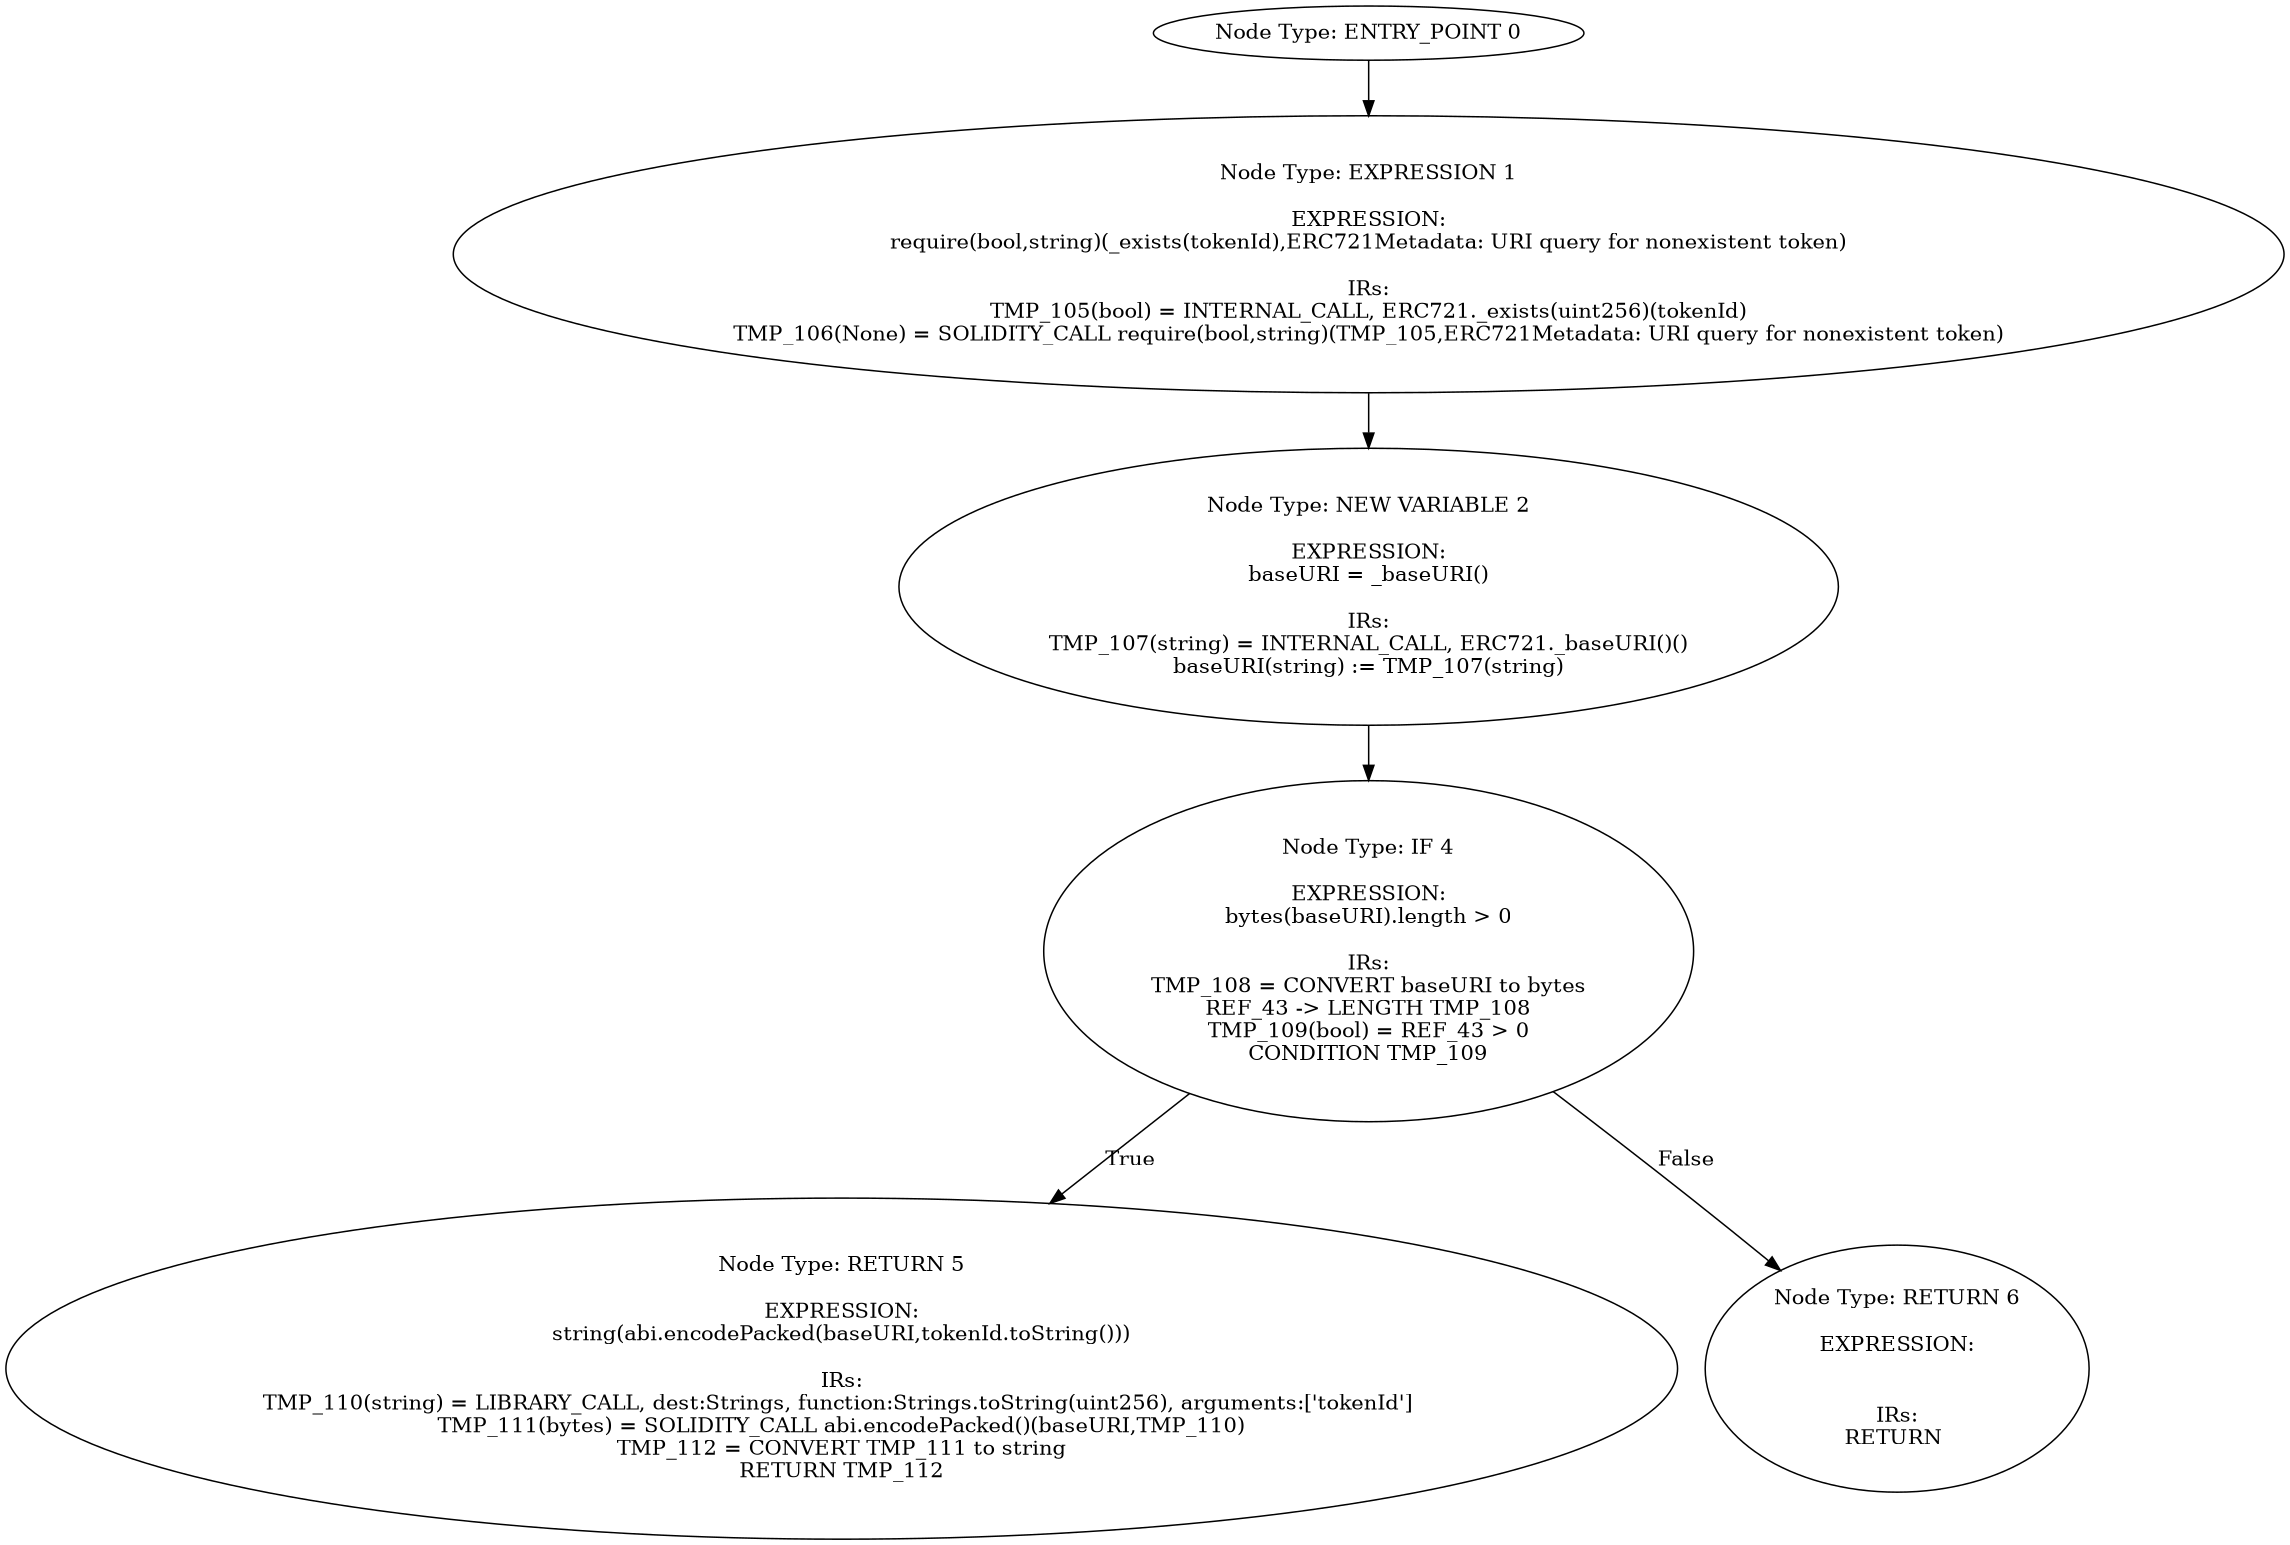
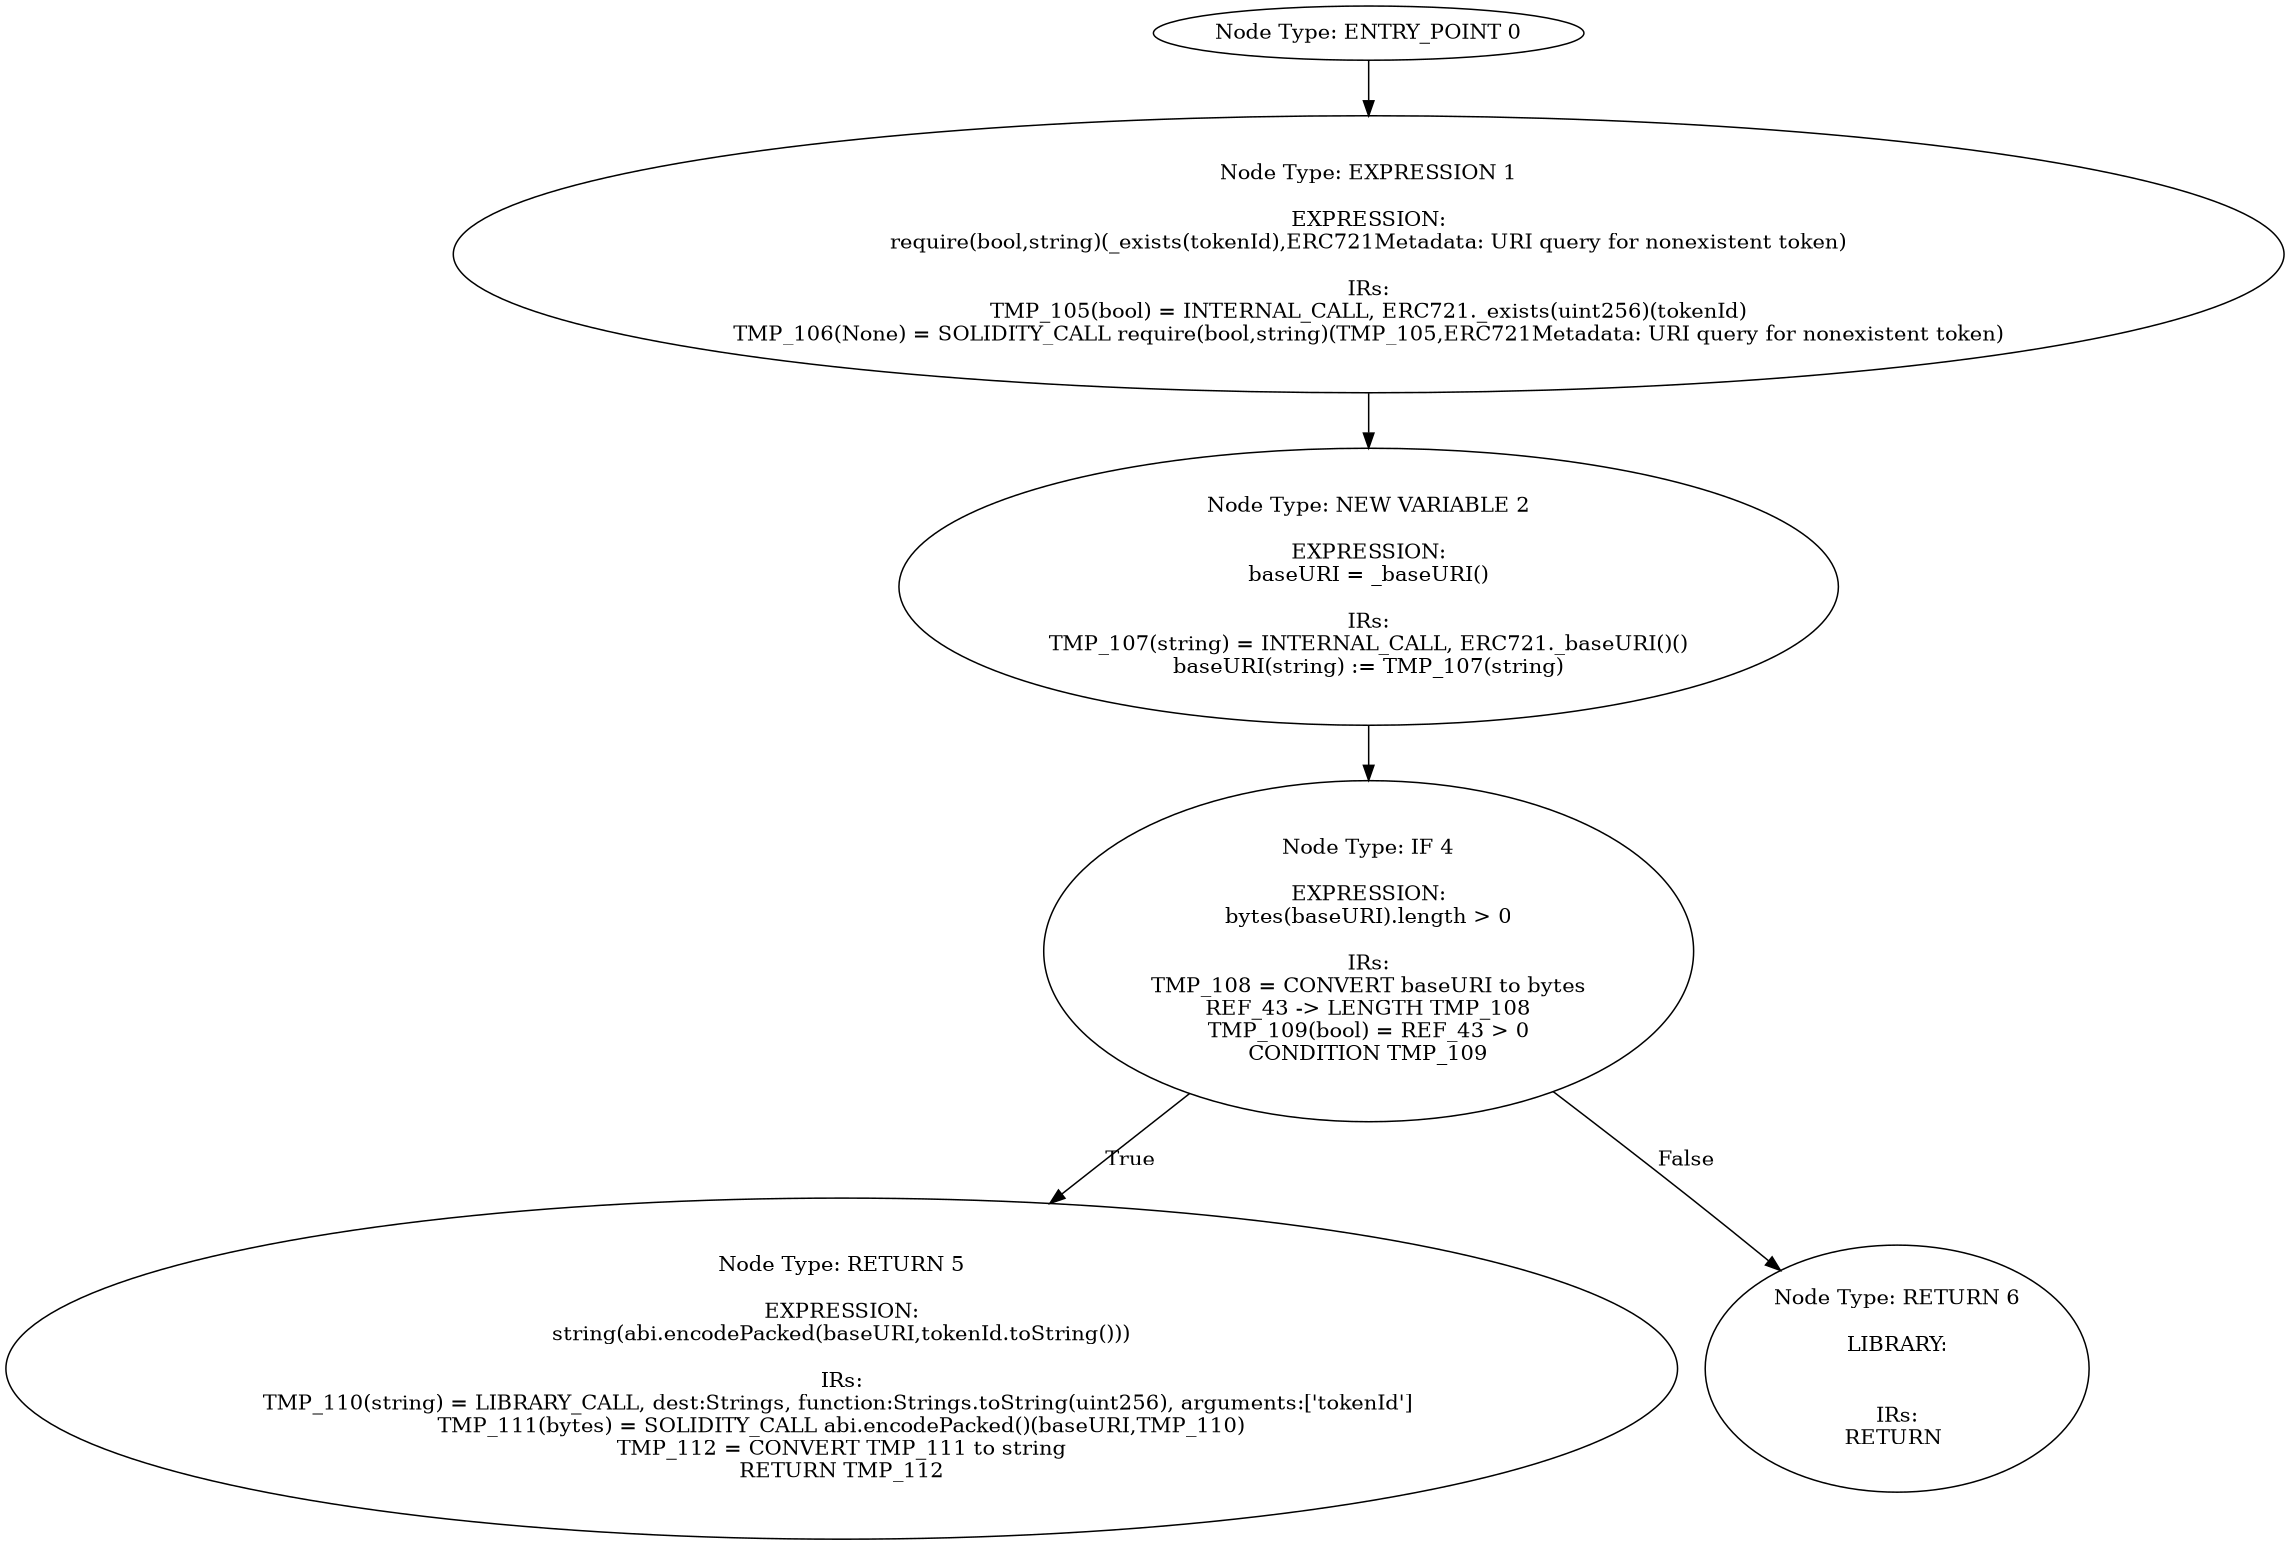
node "Node Type: RETURN 6 EXPRESSION: IRs: RETURN": label "Node Type: RETURN 6 EXPRESSION: IRs: RETURN" -> "Node Type: RETURN 6 LIBRARY: IRs: RETURN"
